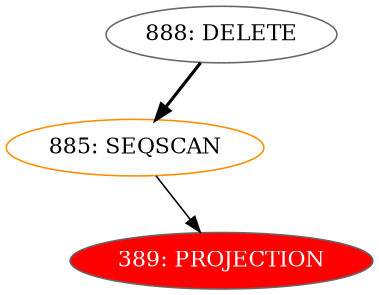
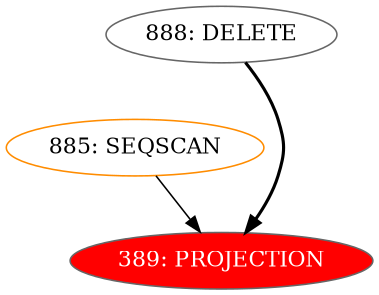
edge "888: DELETE" -> "885: SEQSCAN": now "888: DELETE" -> "389: PROJECTION"
